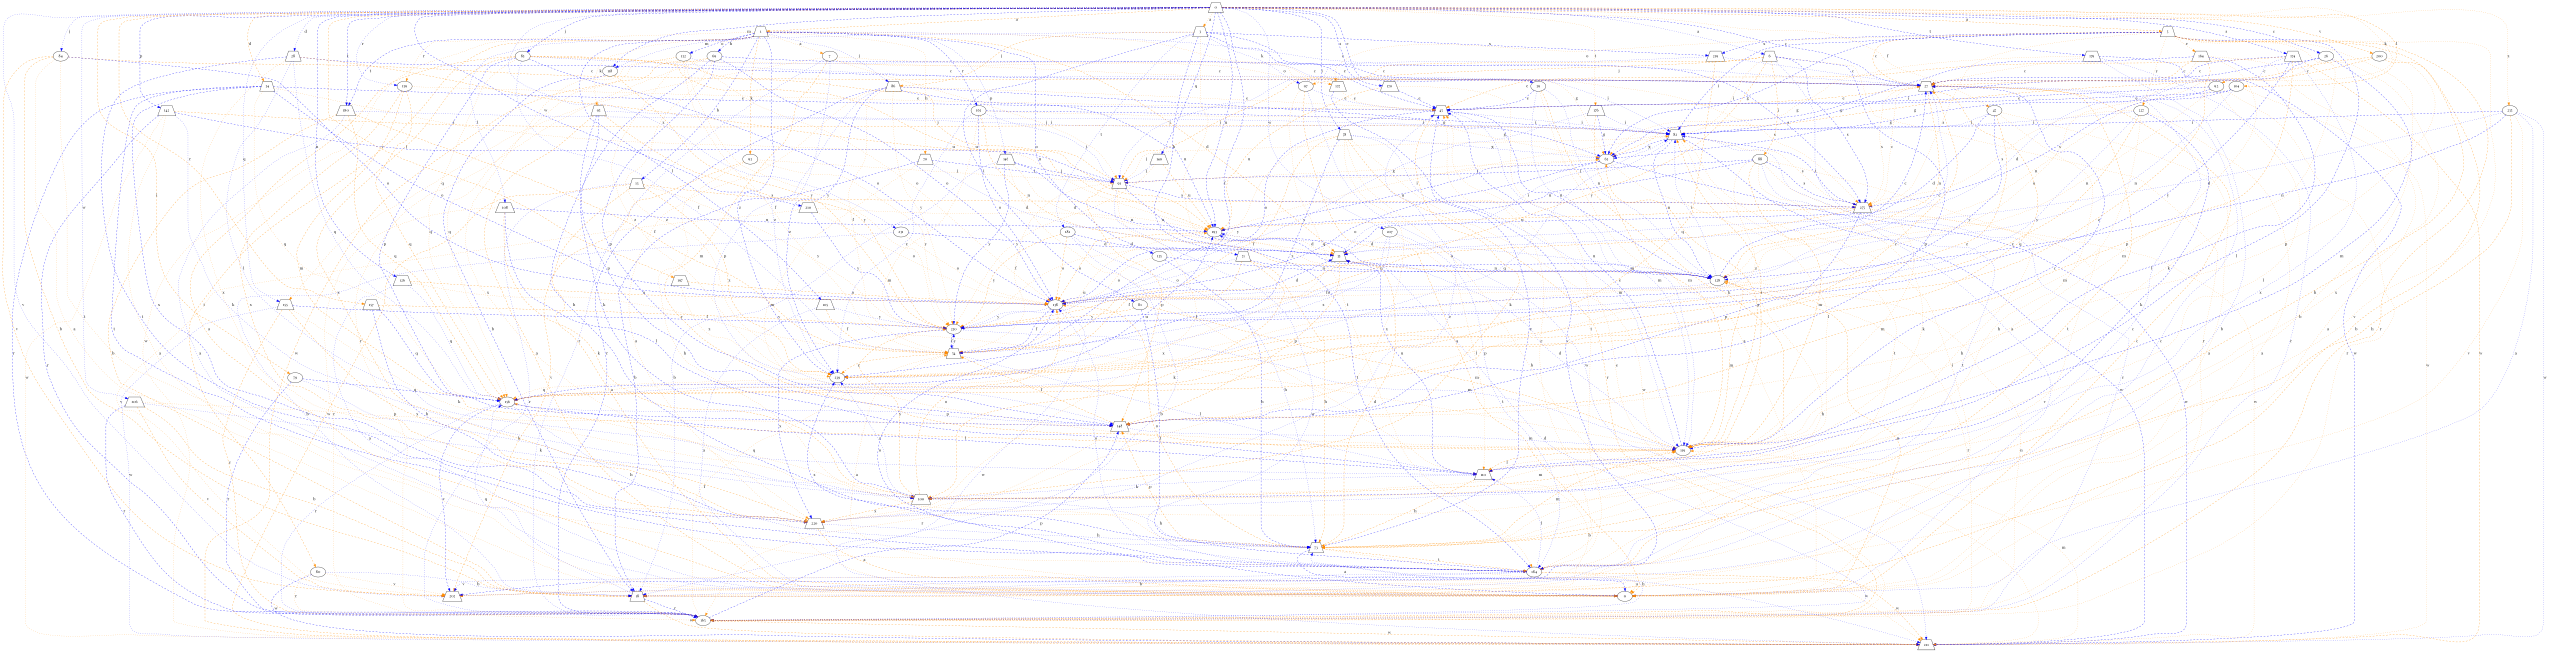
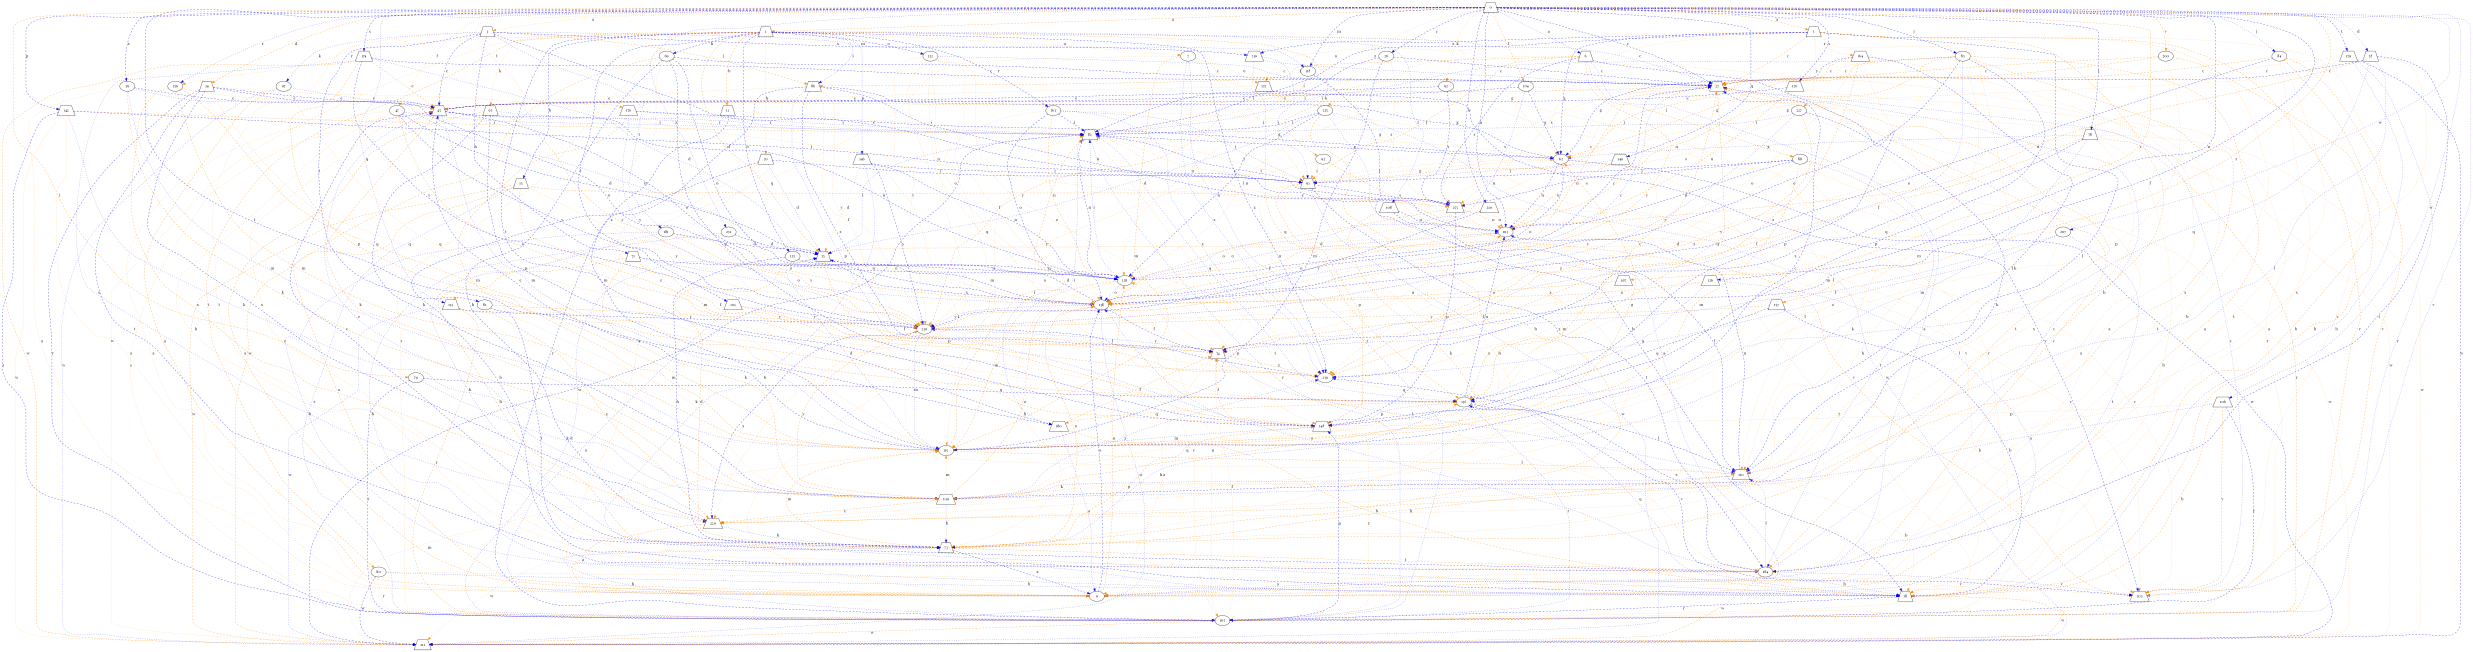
edge "6" -> "97": now "6" -> "86"
node "12": added
edge "180" -> "156": reversed
edge "157" -> "220": now "157" -> "18"
